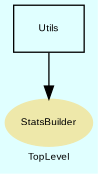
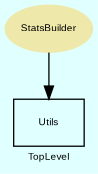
edge "Utils" -> "StatsBuilder": reversed
